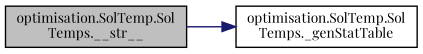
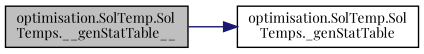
node "optimisation.SolTemp.Sol Temps.__str__": label "optimisation.SolTemp.Sol Temps.__str__" -> "optimisation.SolTemp.Sol Temps.__genStatTable__"
